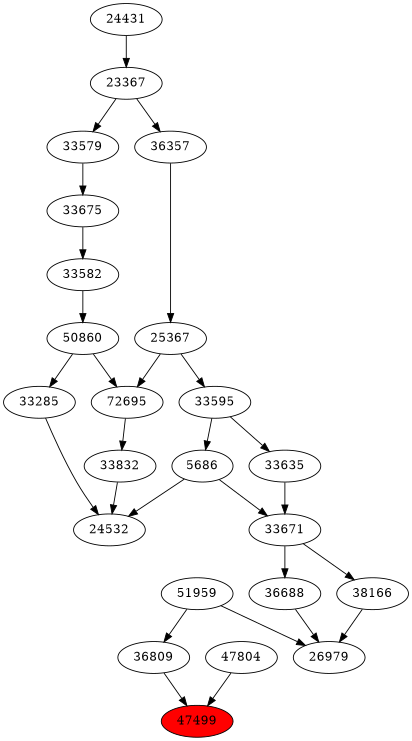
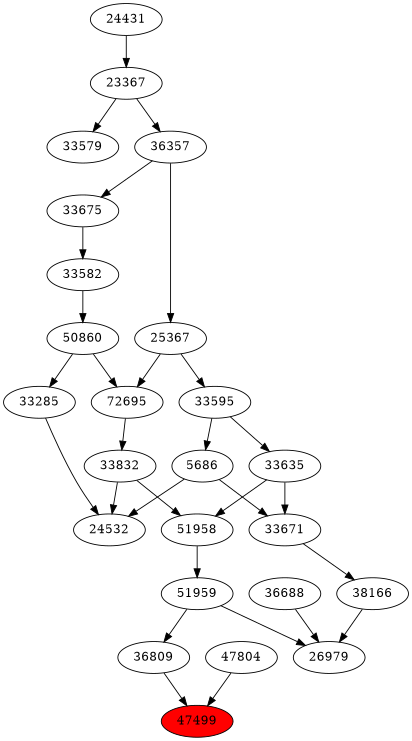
edge "33579" -> "33675": now "36357" -> "33675"
node "51958": added
edge "33671" -> "36688": removed
